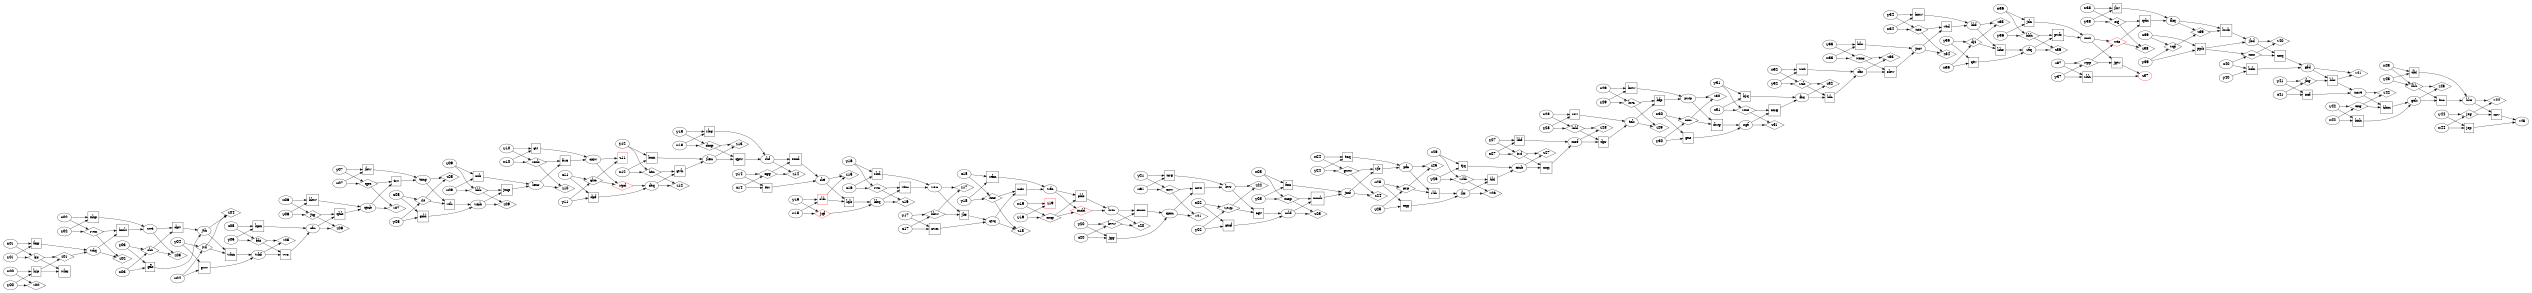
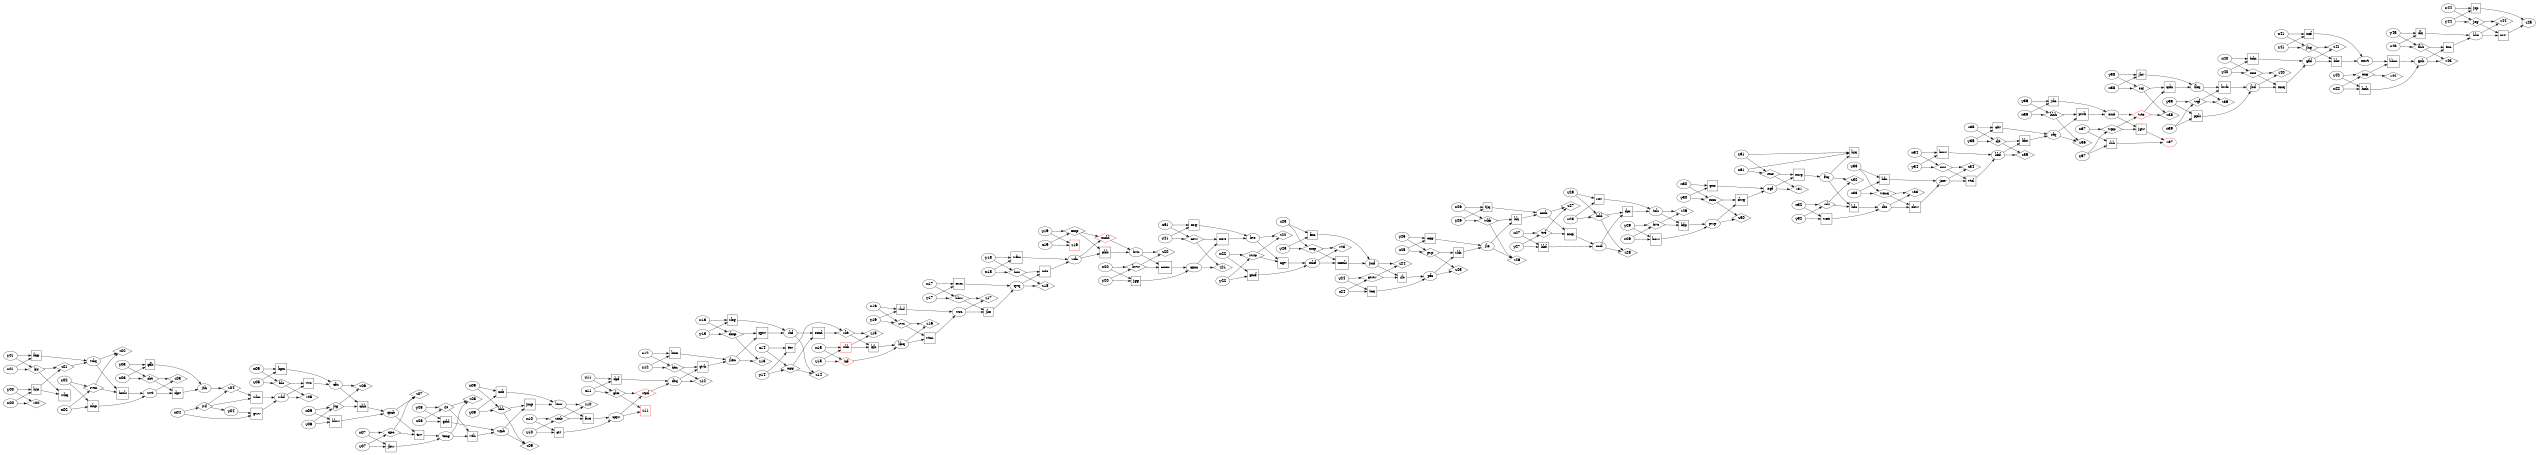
edge "z39" -> "hwb": now "vqf" -> "hwb"
edge "ppk" -> "nns": now "y40" -> "nns"
edge "bbr" -> "z41": now "jhg" -> "z41"
edge "mwt" -> "z42": removed
edge "hjq" -> "ftq": reversed
node "rkt": shape ellipse -> diamond
edge "jth" -> "whn": now "z04" -> "whn"
edge "y04" -> "jvf": reversed
